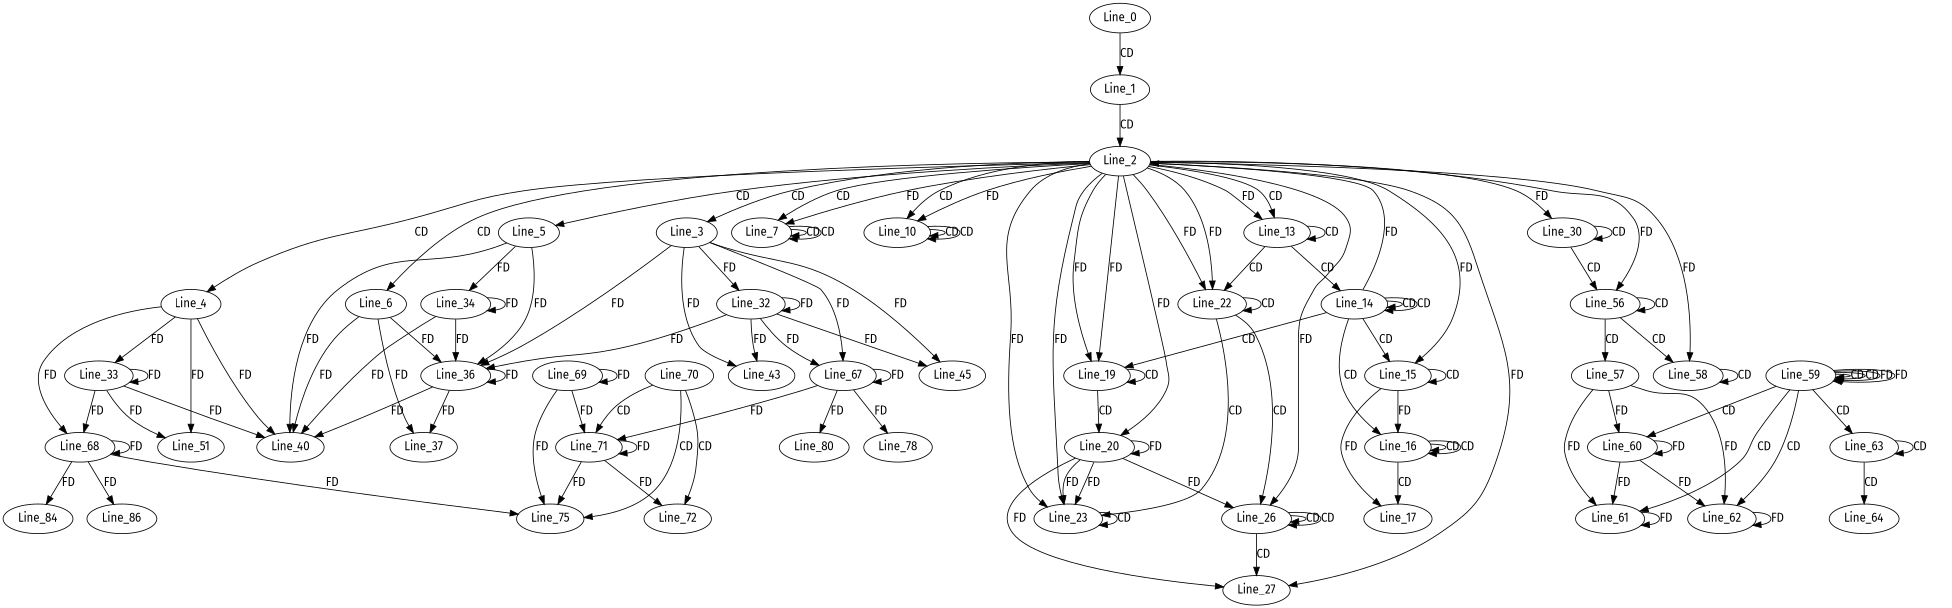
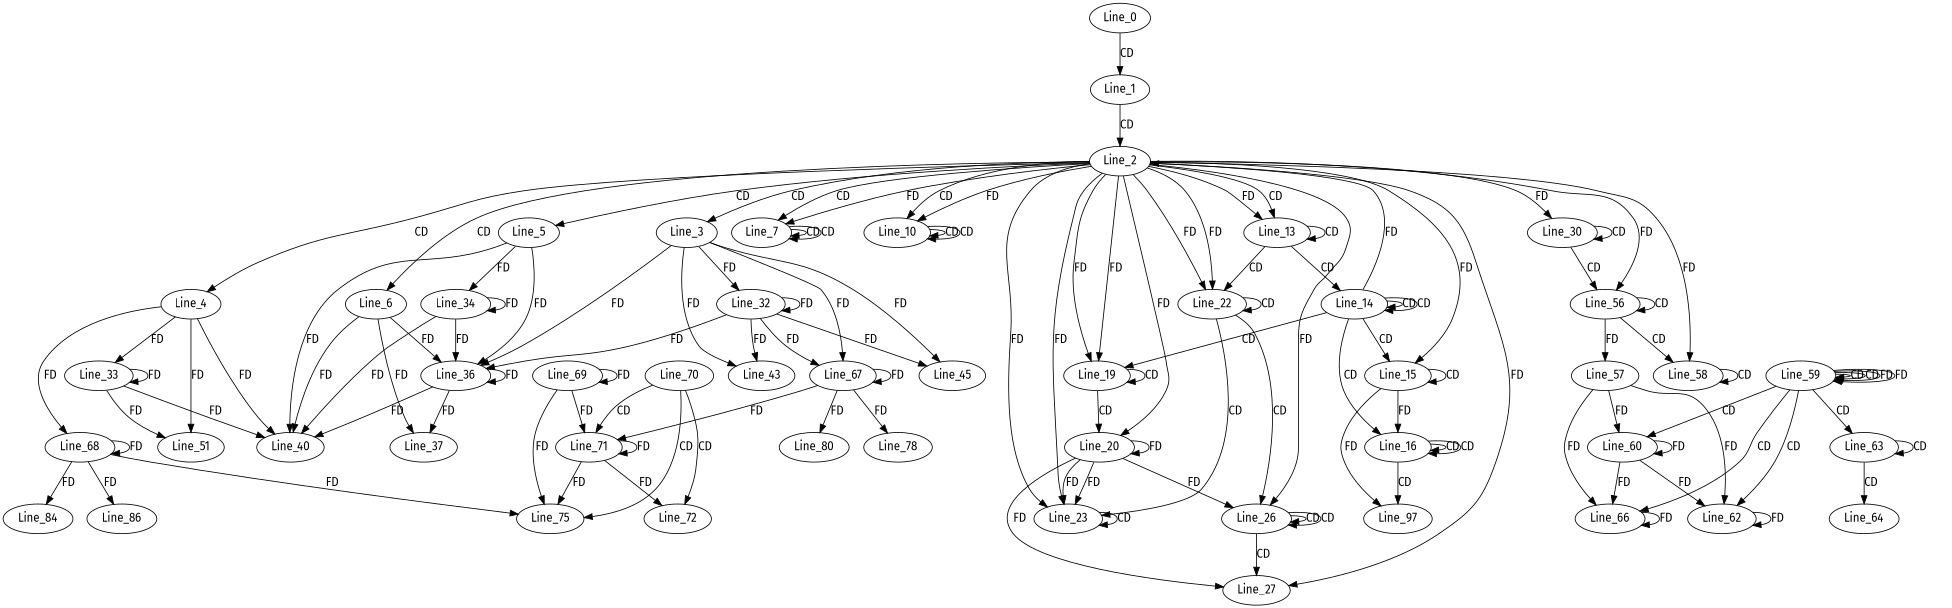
edge "Line_56" -> "Line_57": label "CD" -> "FD"
edge "Line_33" -> "Line_68": removed, label "FD"
node "Line_17": label "Line_17" -> "Line_97"
node "Line_61": label "Line_61" -> "Line_66"
